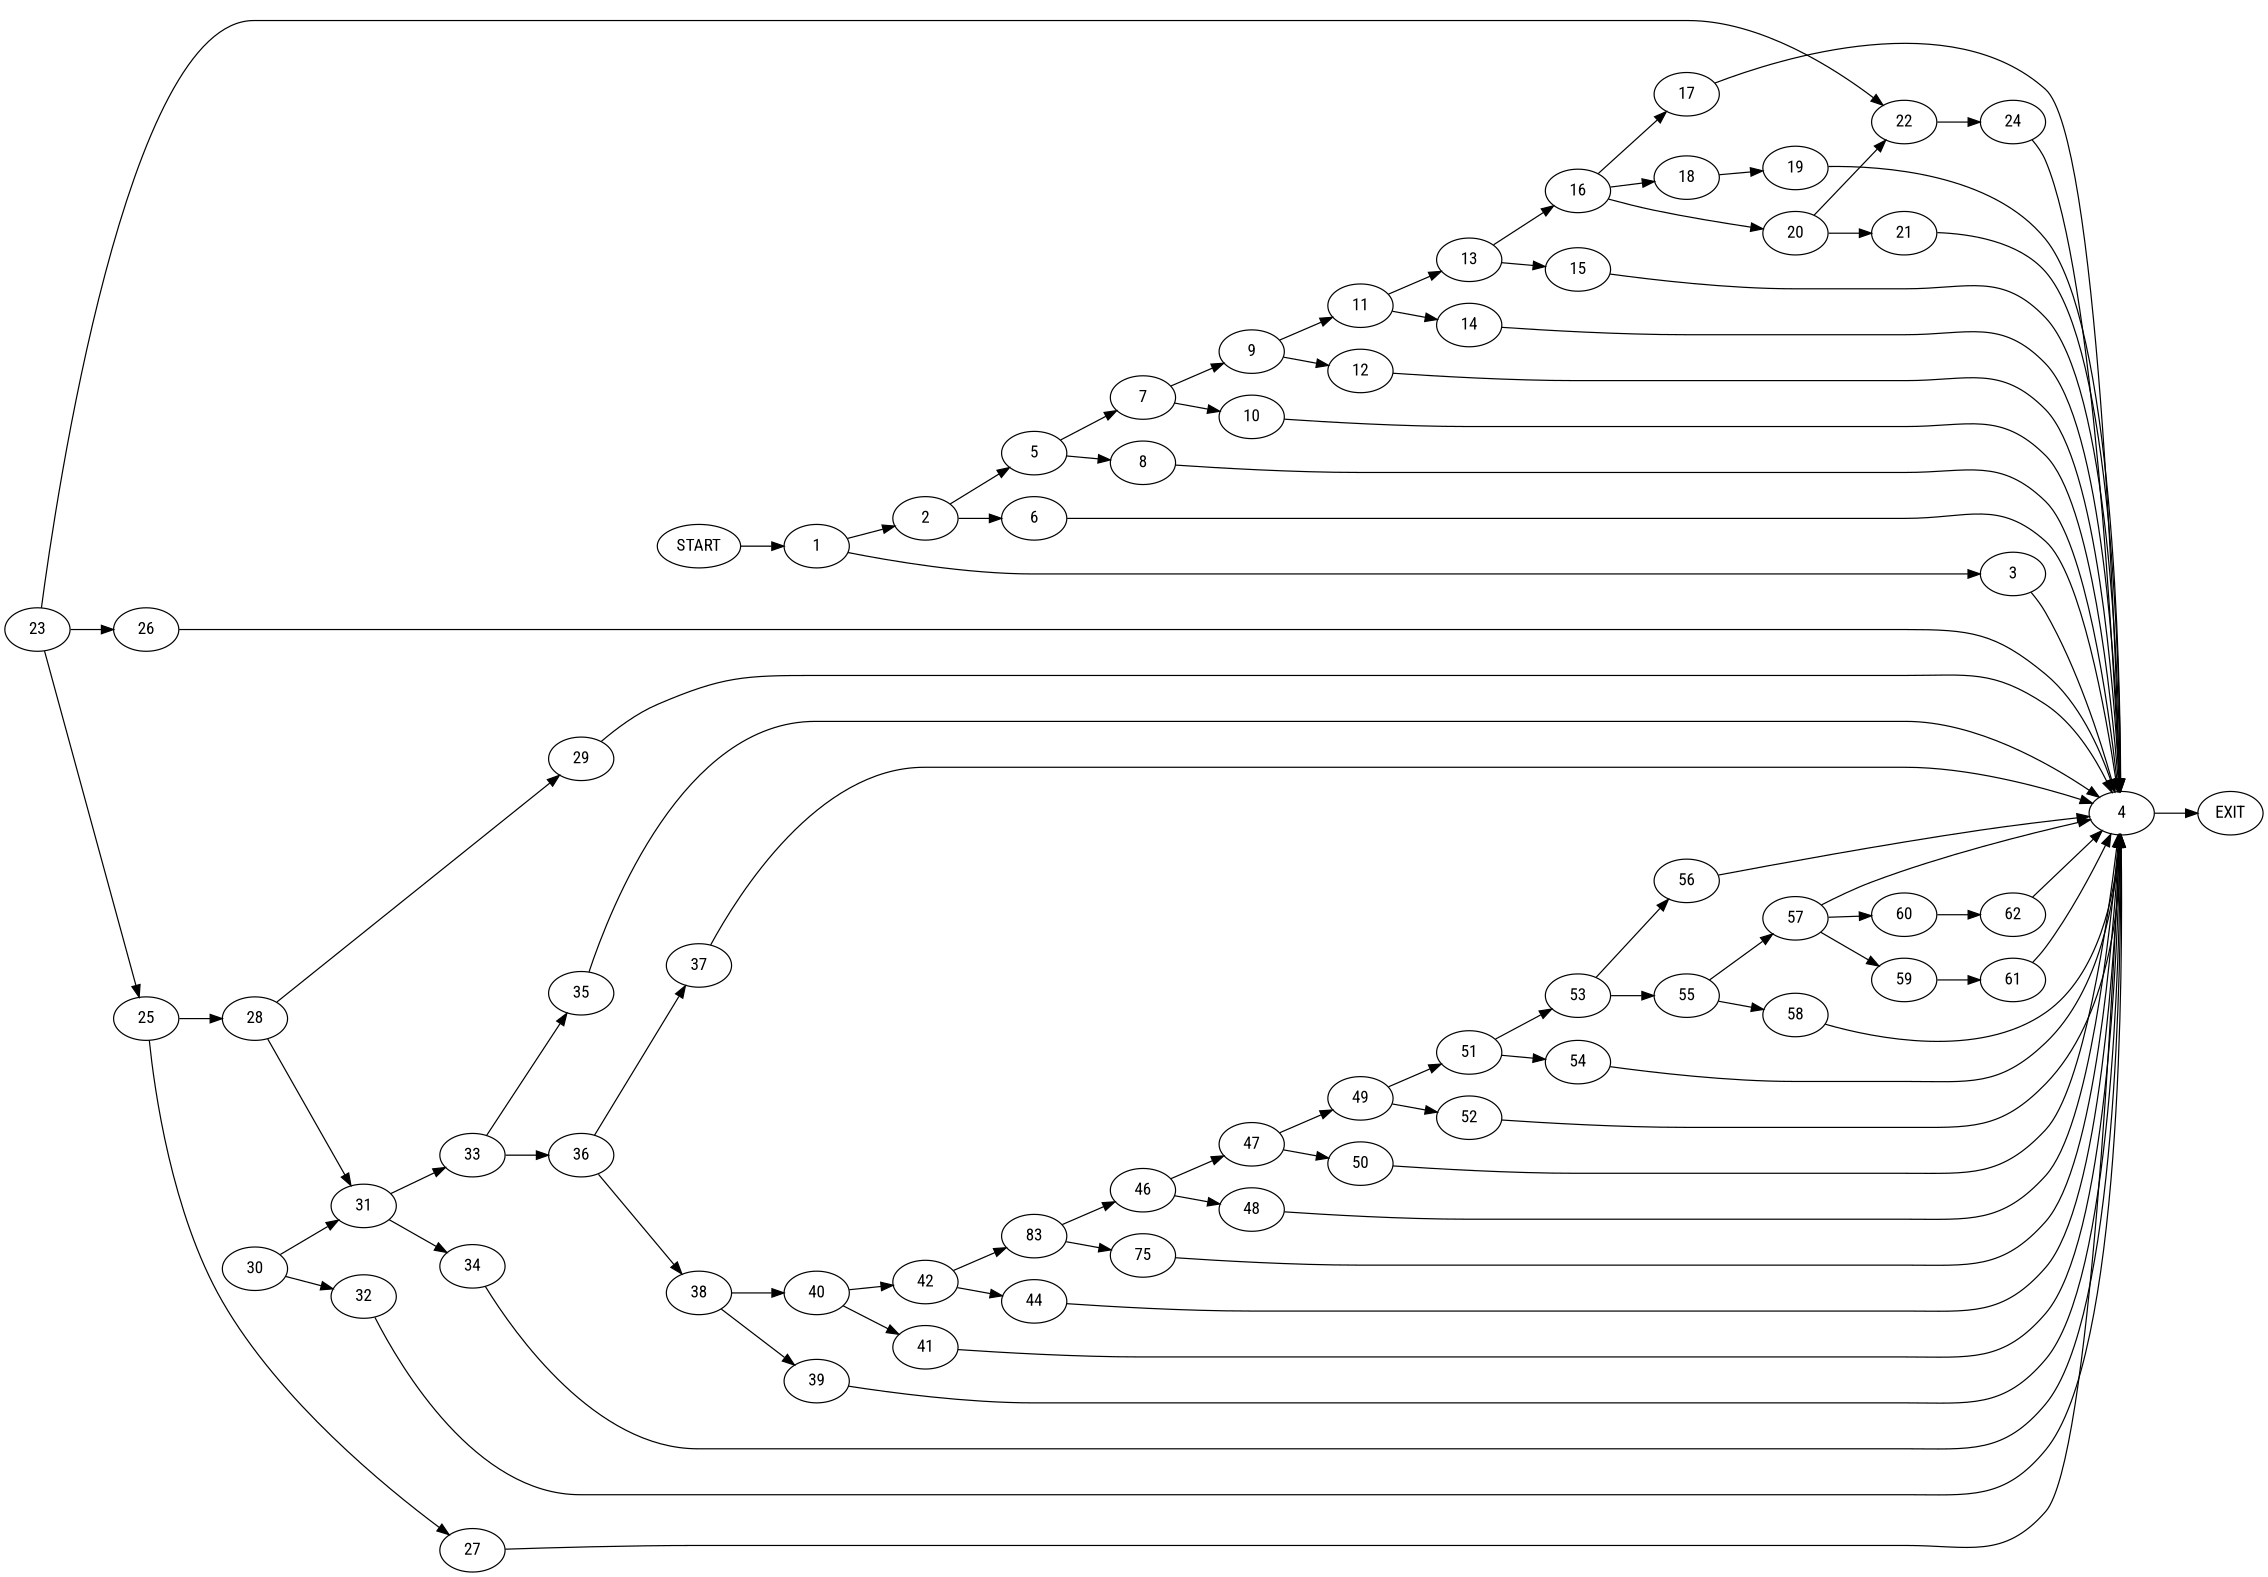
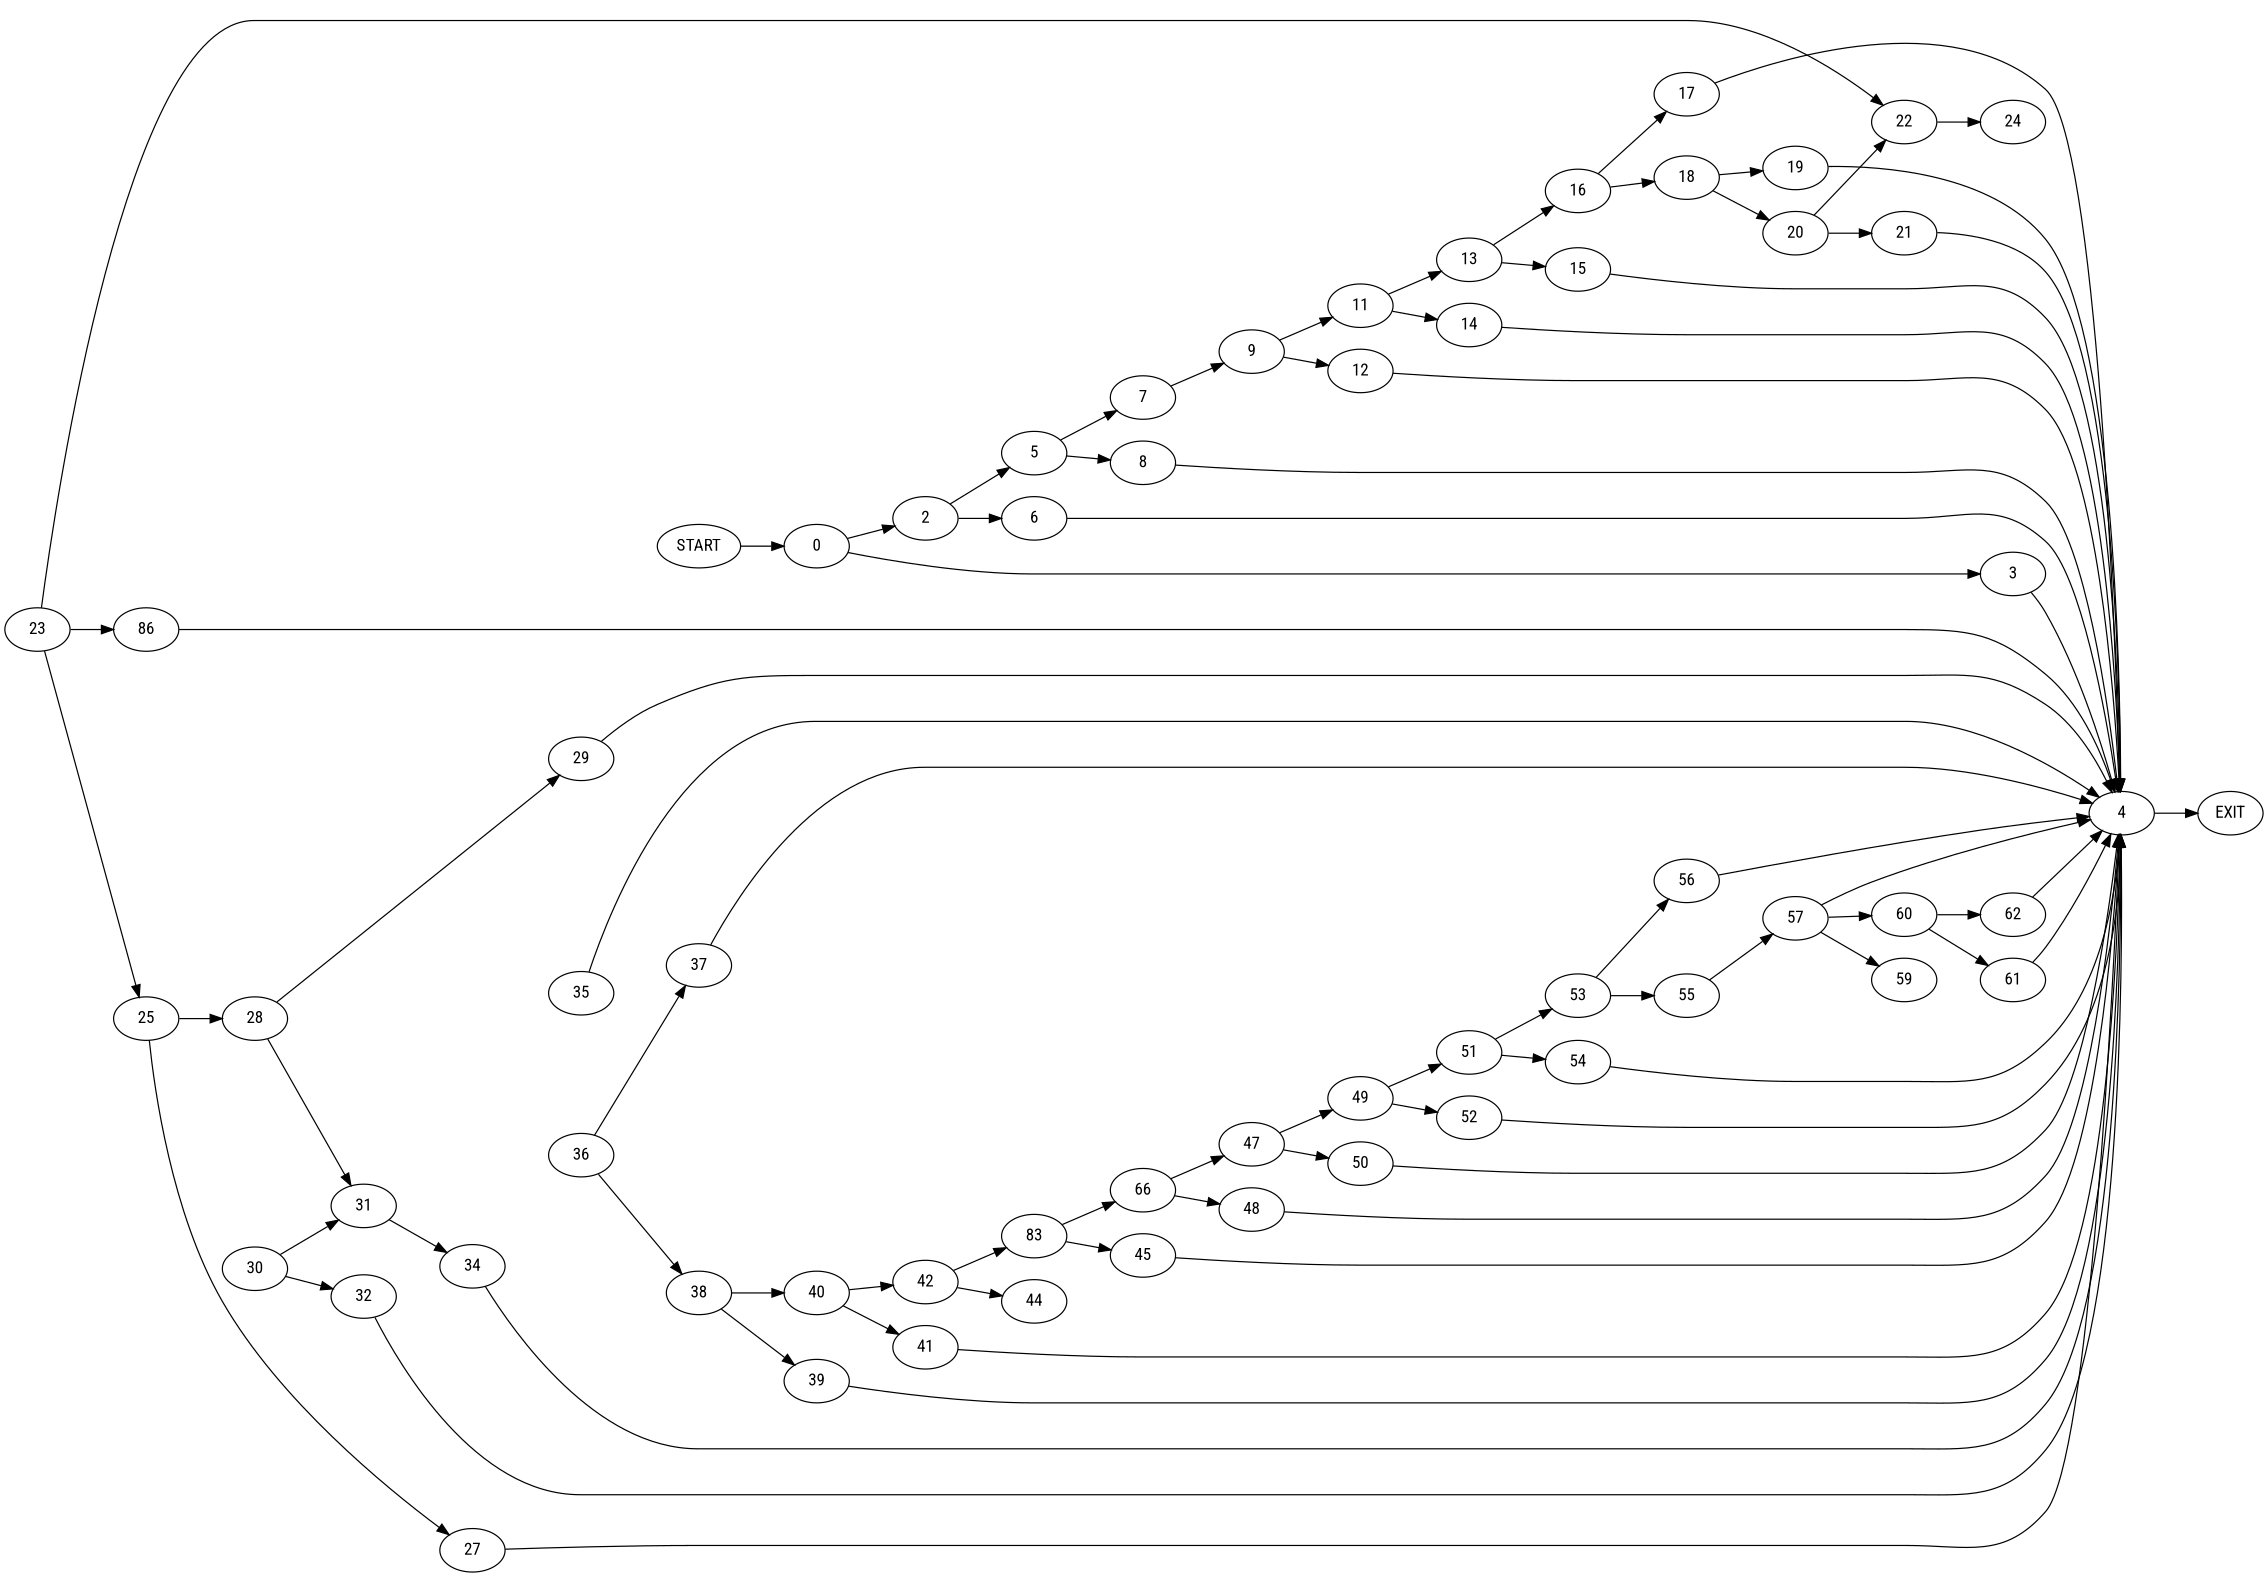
edge "16" -> "20": now "18" -> "20"
node "10": removed
edge "24" -> "4": removed
node "1": label "1" -> "0"
node "26": label "26" -> "86"
edge "59" -> "61": now "60" -> "61"
node "58": removed
node "33": removed
node "46": label "46" -> "66"
node "75": label "75" -> "45"
edge "44" -> "4": removed
